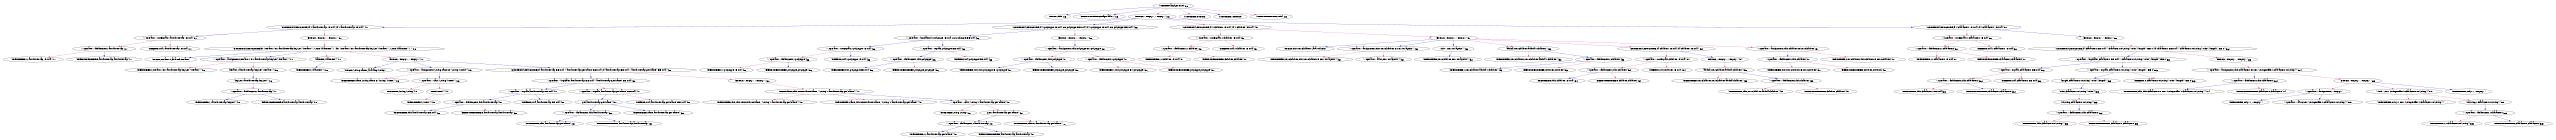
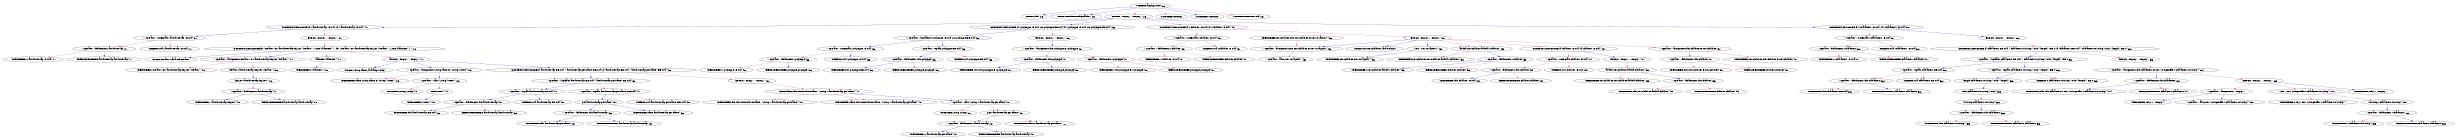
edge "(<operator>.assignment,List newChildren = new ArrayList())" -> "(IDENTIFIER,newChildren,List newChildren = new ArrayList())": reversed
edge "(next,i.next())" -> "(IDENTIFIER,i,i.next())": color deeppink -> blue
